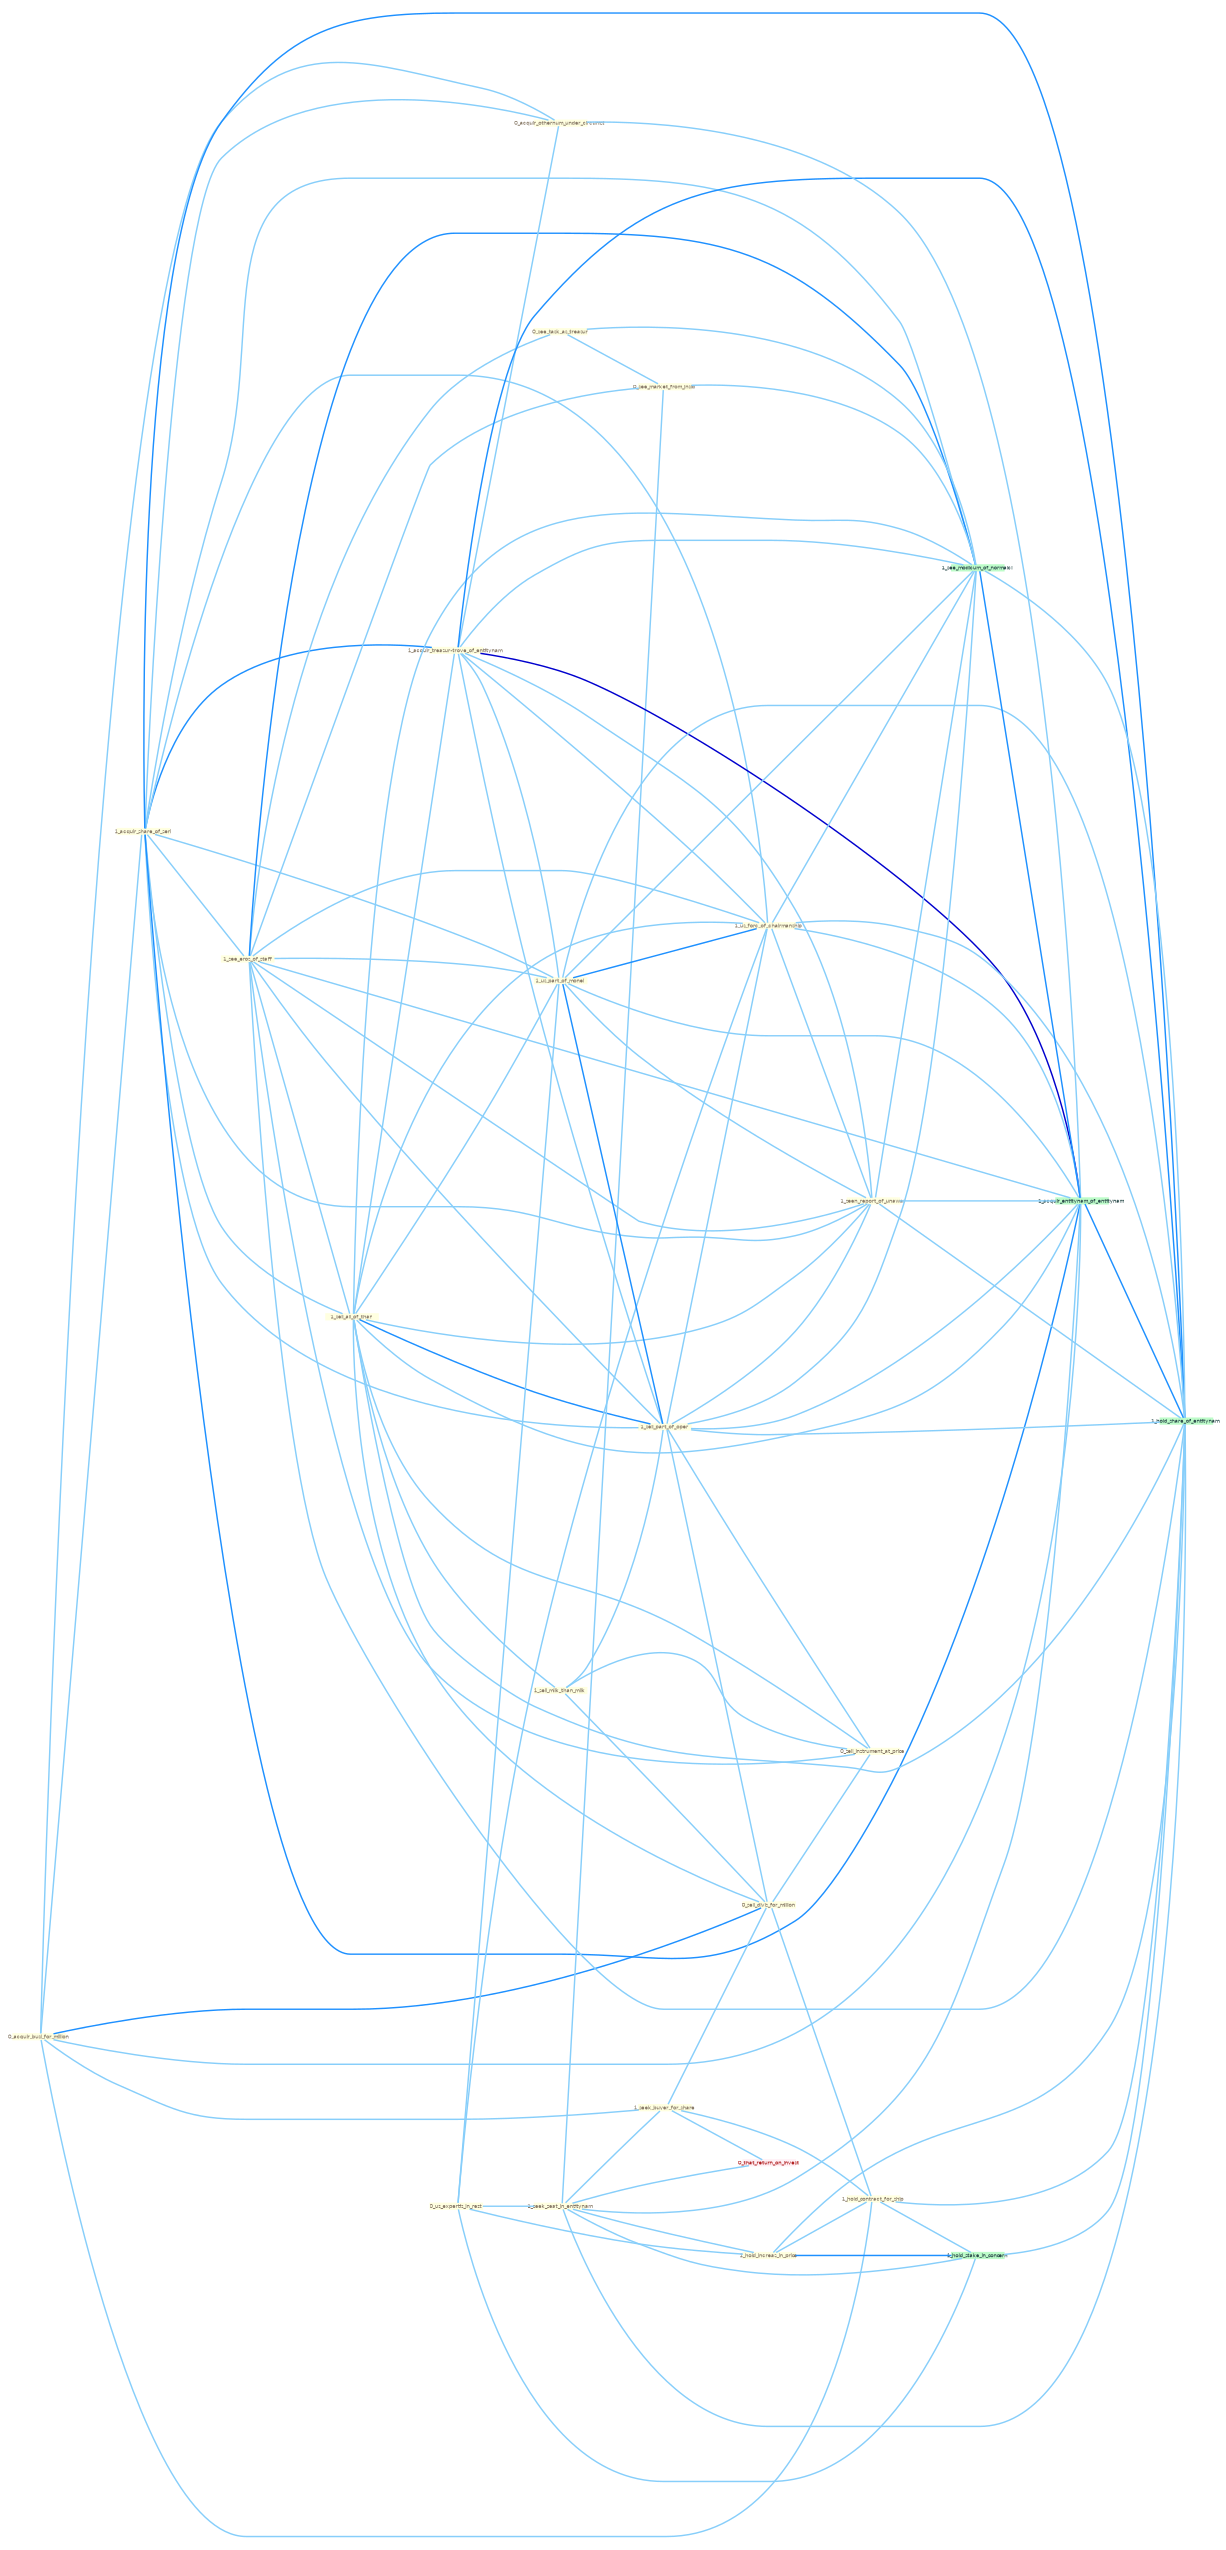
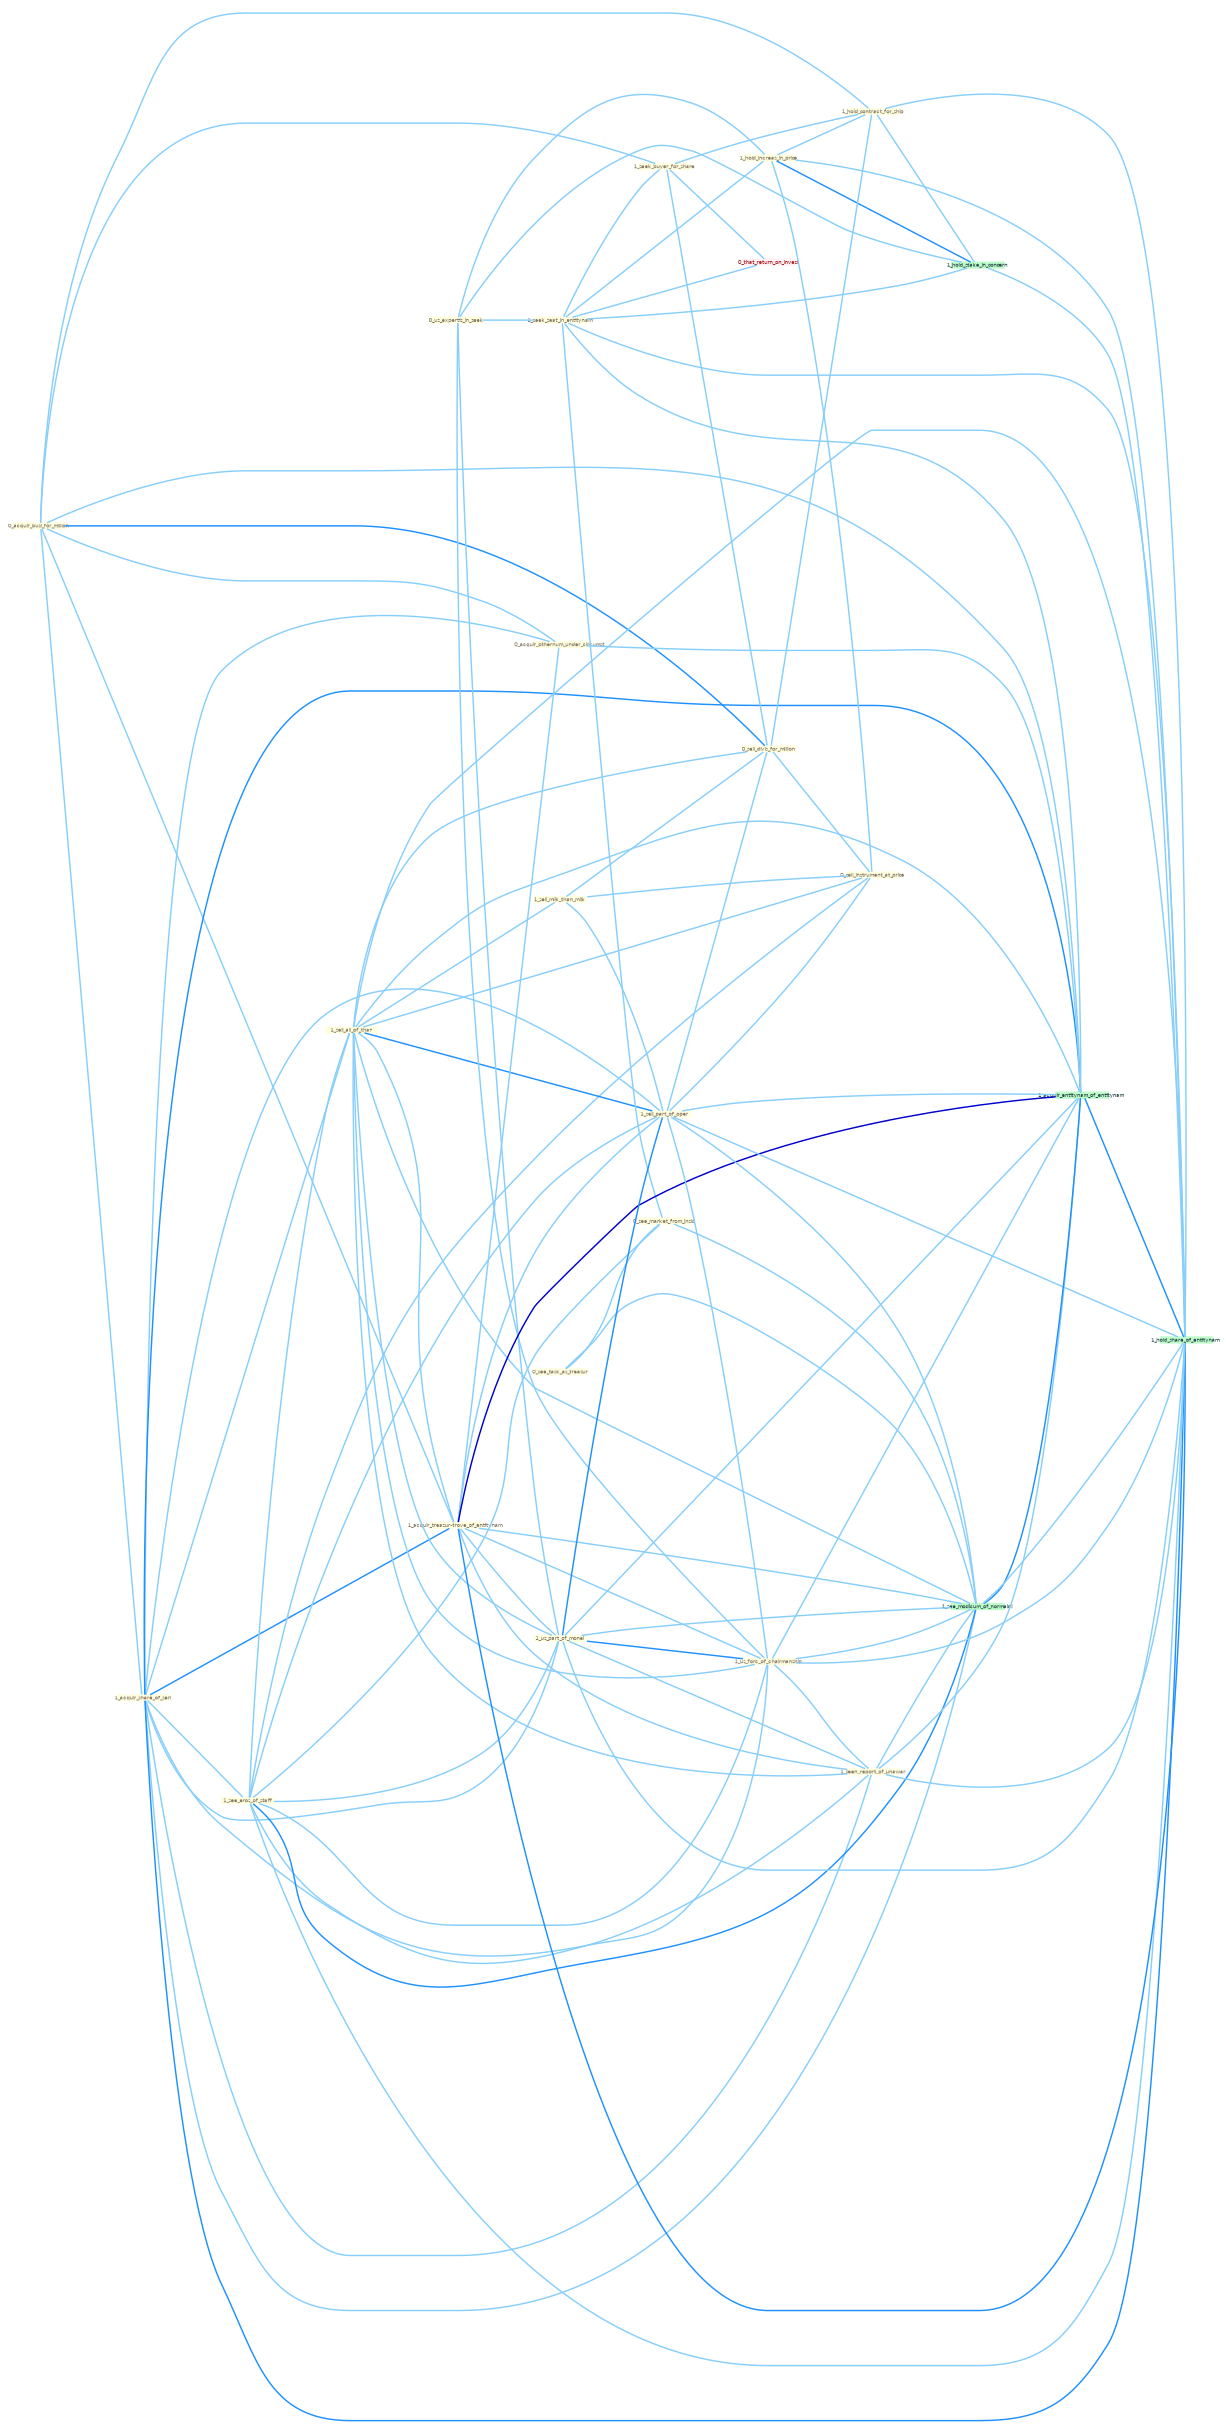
edge "1_hold_increas_in_price" -- "0_sell_instrument_at_price": added
edge "0_see_task_as_treasur" -- "1_see_eros_of_staff": removed
edge "0_acquir_busi_for_million" -- "1_acquir_treasur-trove_of_entitynam": added
edge "1_see_eros_of_staff" -- "1_acquir_entitynam_of_entitynam": removed
edge "1_seen_report_of_unawar" -- "1_sell_part_of_oper": removed
node "0_us_expertis_in_rest": label "0_us_expertis_in_rest" -> "0_us_expertis_in_seek"
